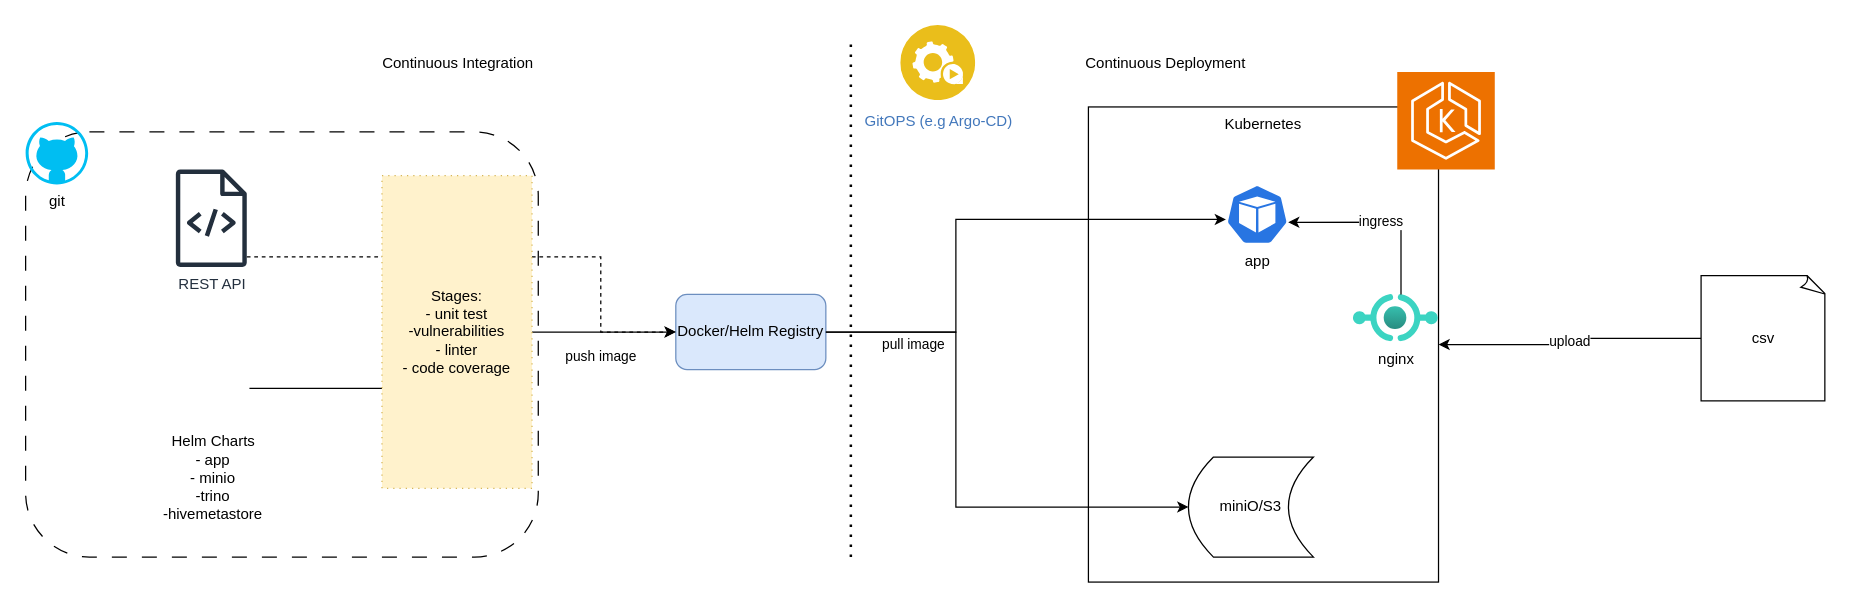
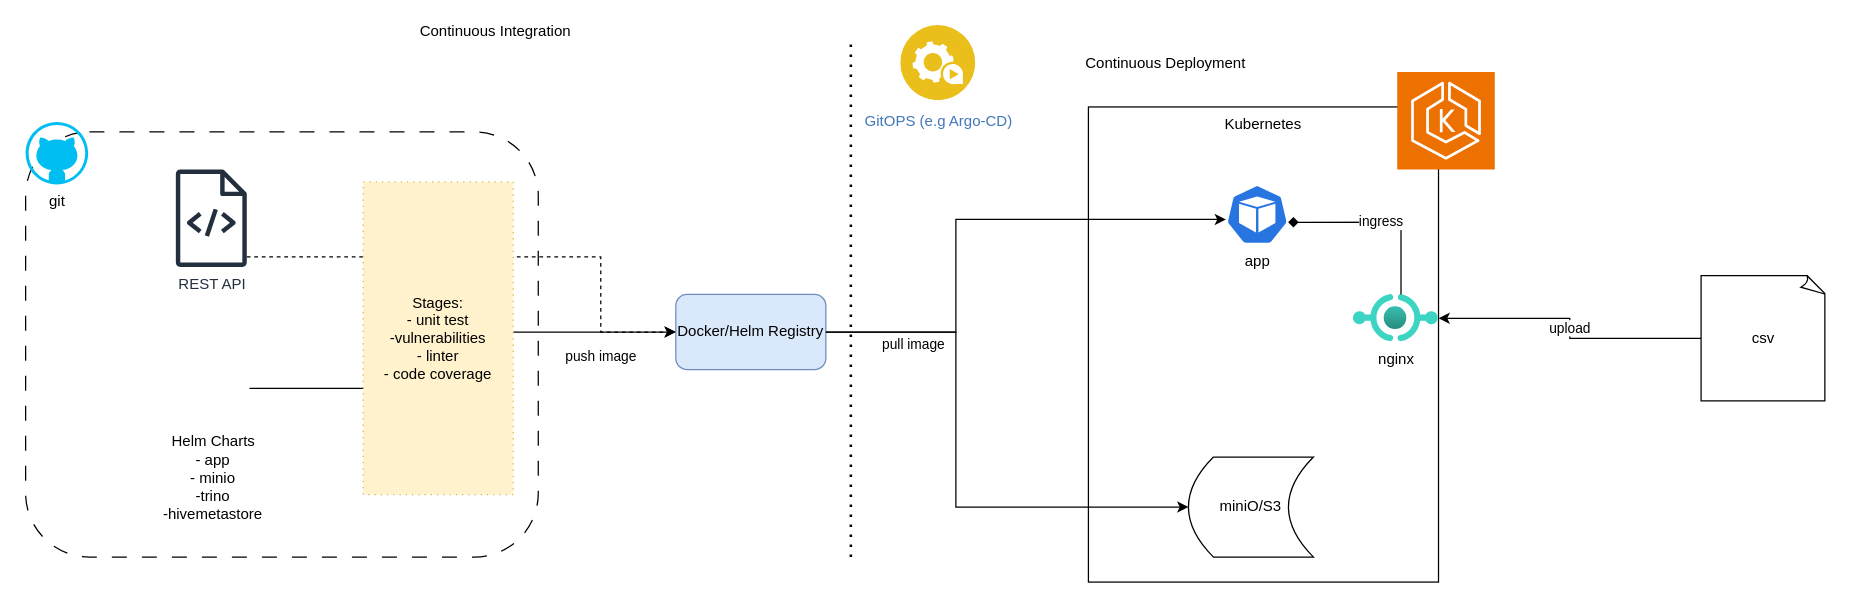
node "Continuous Integration": moved (458, 63) -> (496, 32)
edge "nginx" -> "app": arrowhead classic -> diamond
node "Stages: - unit test -vulnerabilities - linter - code coverage": moved (457, 332) -> (438, 338)
edge "csv" -> "Kubernetes": now "csv" -> "nginx"
